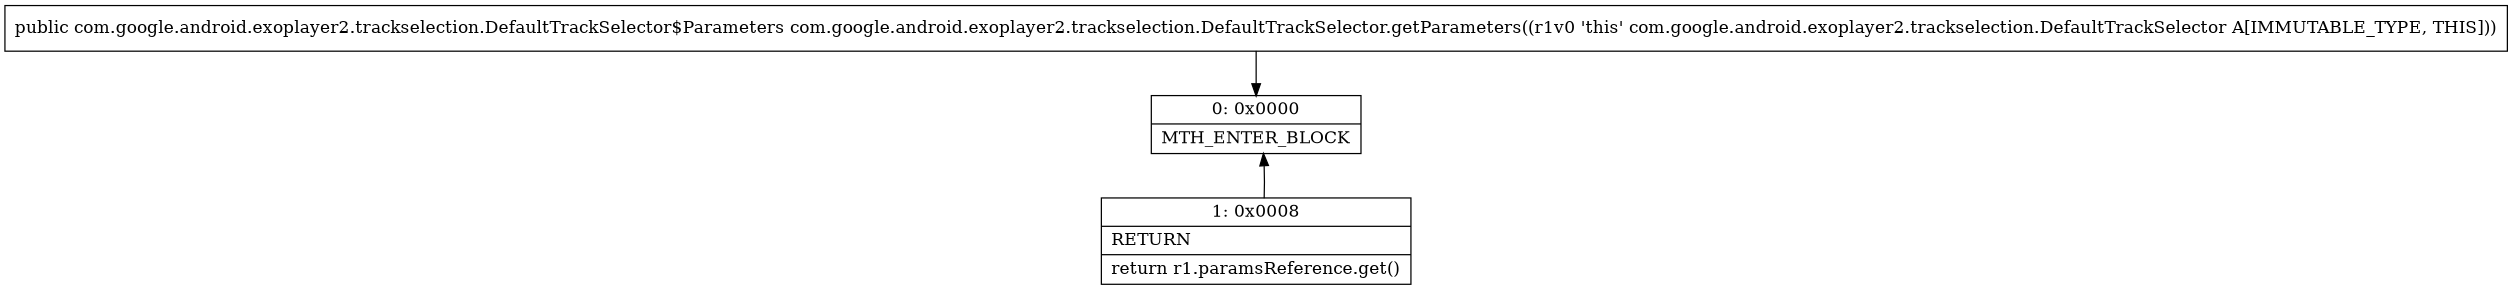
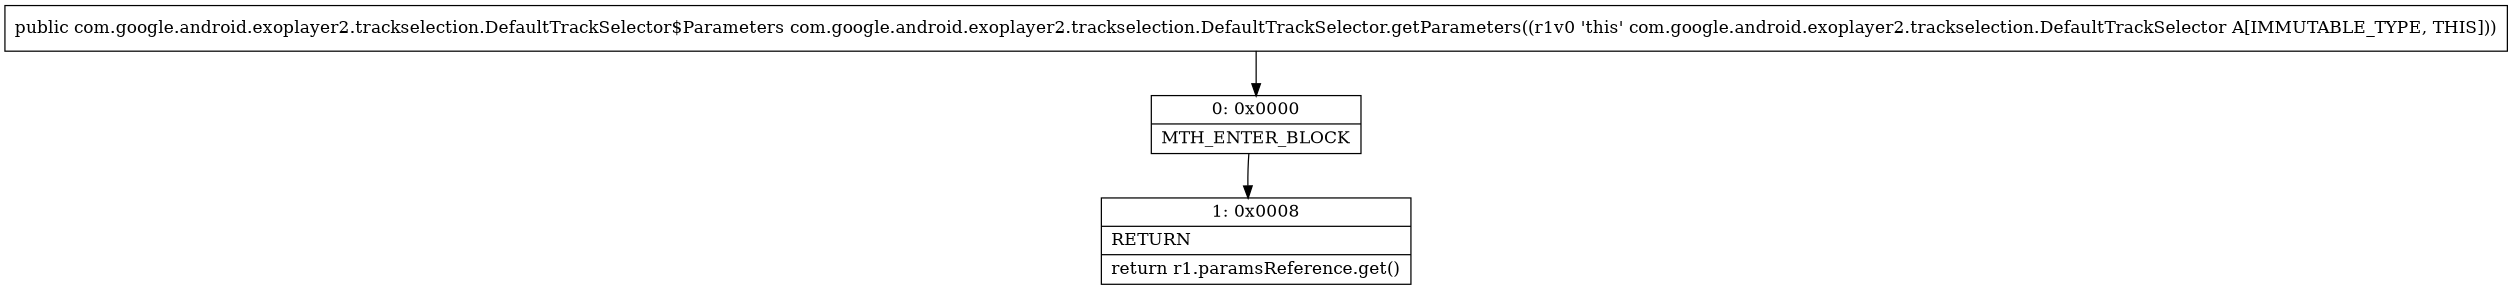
edge "1: 0x0008" -> "0: 0x0000": reversed
